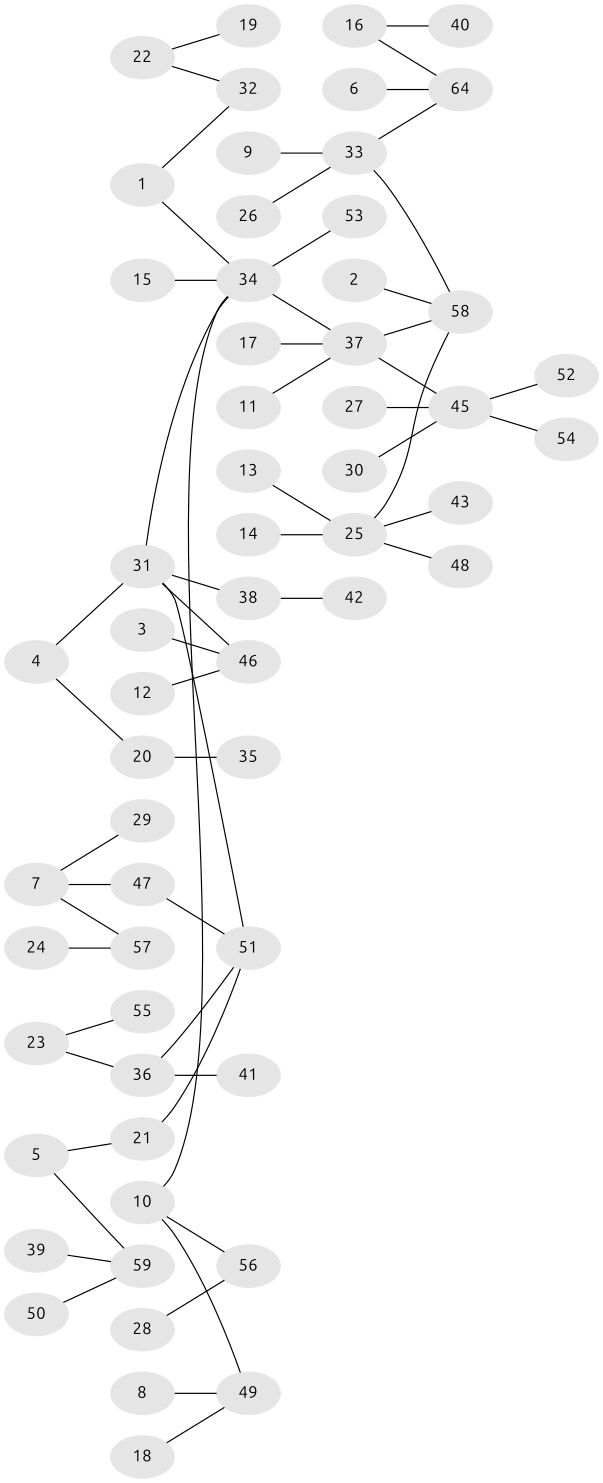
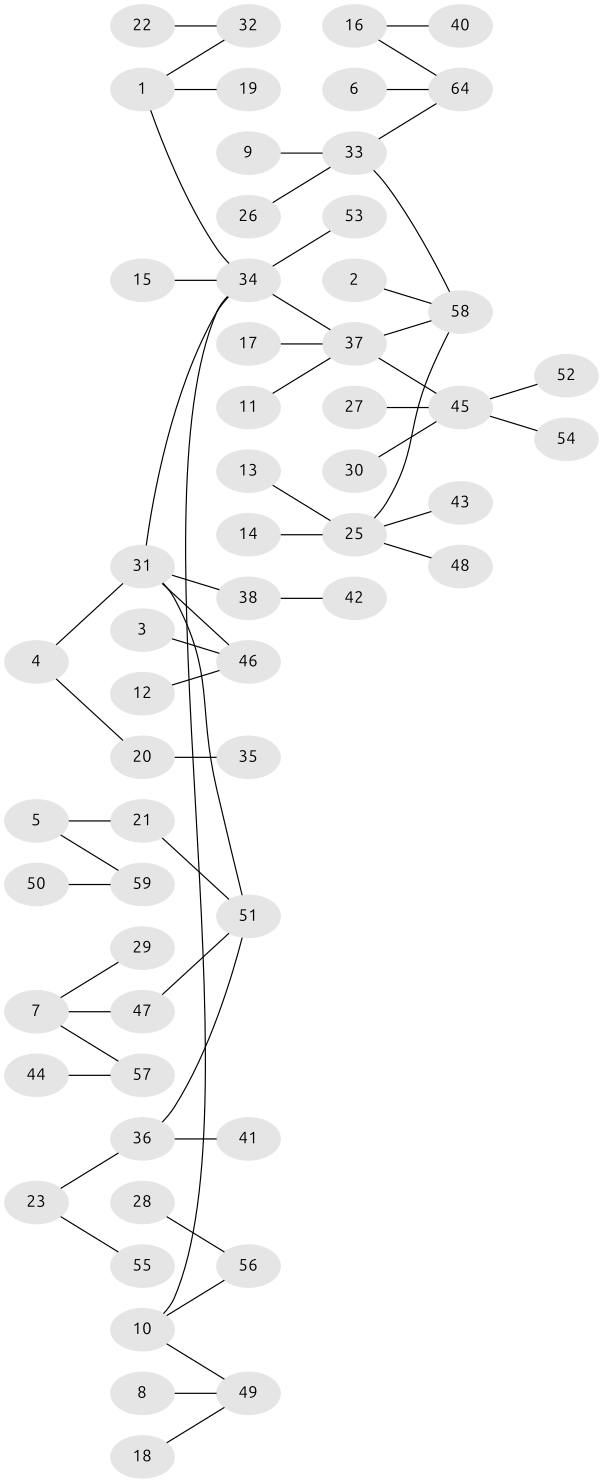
edge "19" -- "22": now "19" -- "1"
node "24": label "24" -> "44"
node "39": removed
